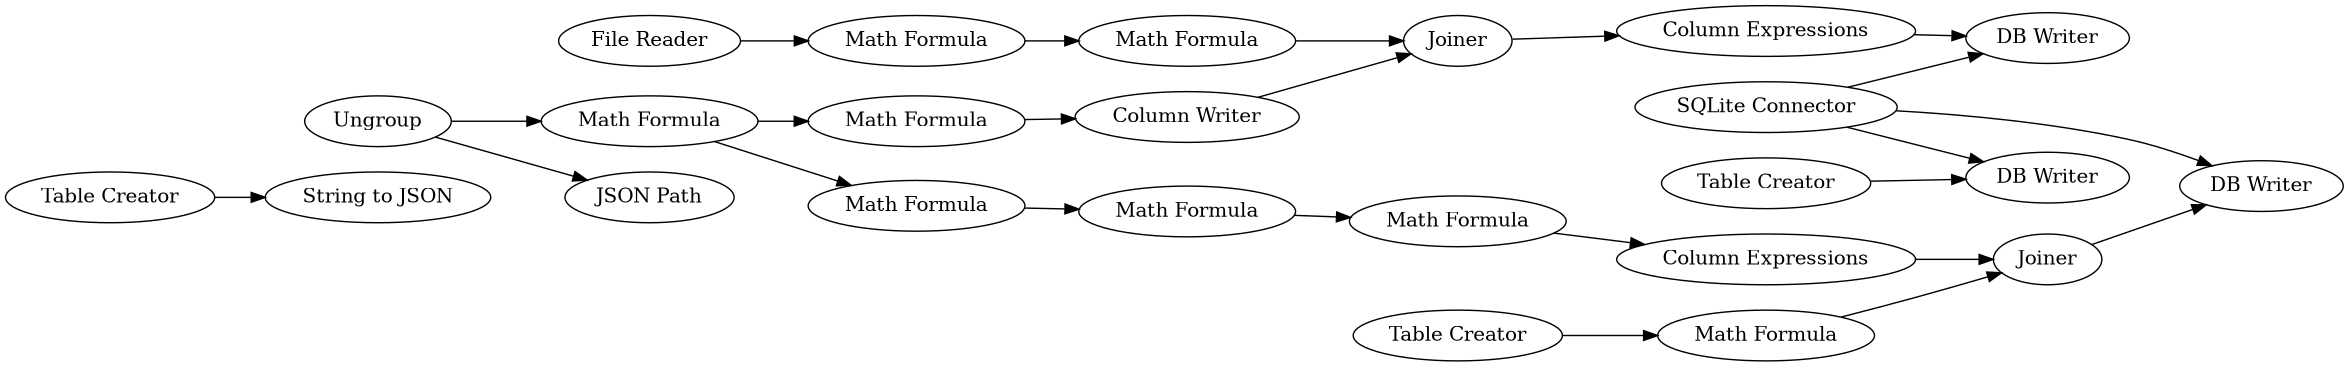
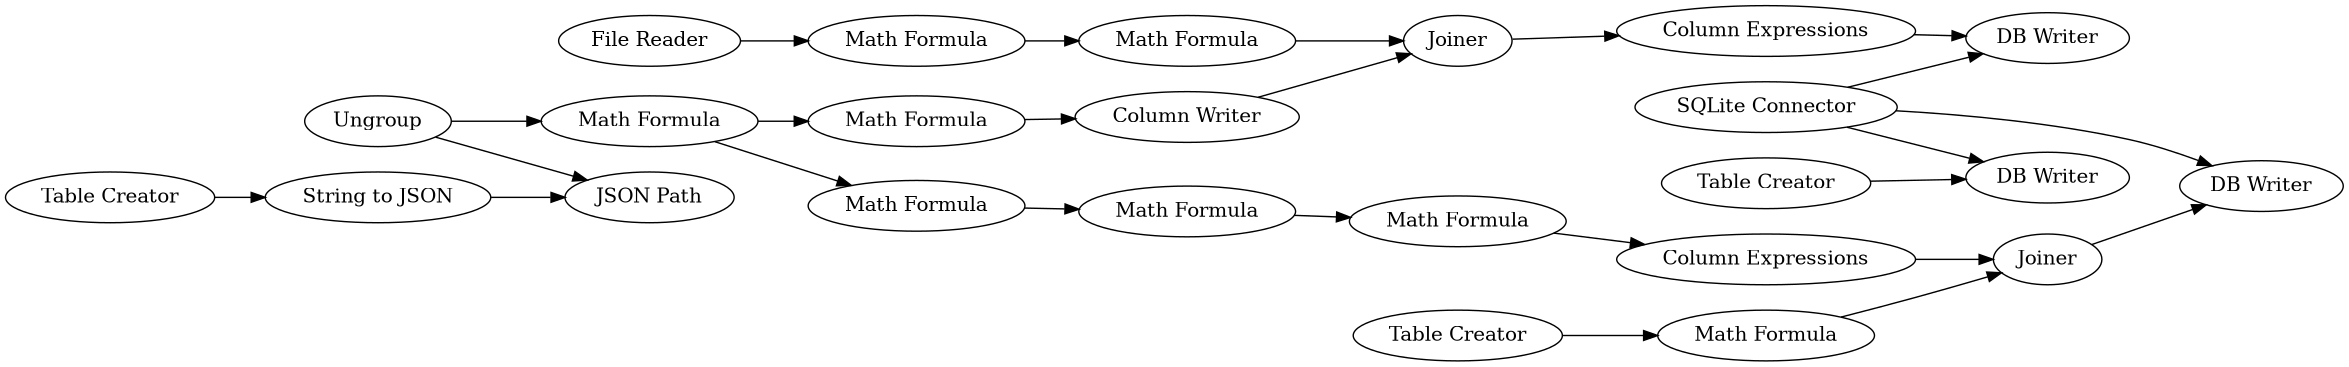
edge "String to JSON" -> "JSON Path": added
